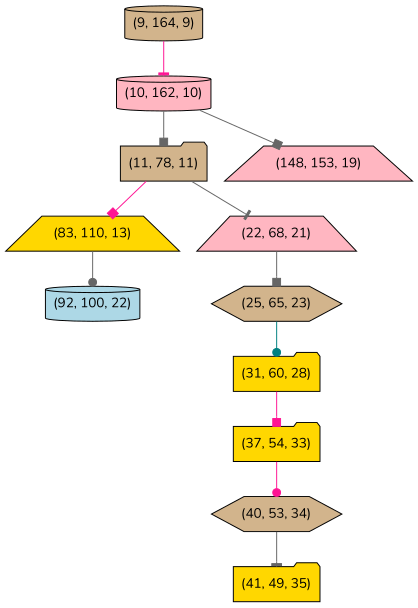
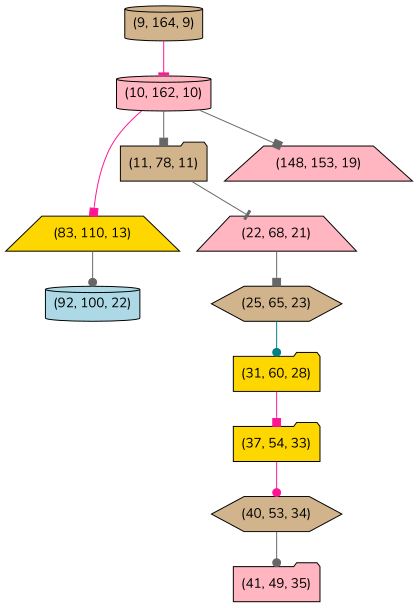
edge "(11, 78, 11)" -> "(83, 110, 13)": now "(10, 162, 10)" -> "(83, 110, 13)"
edge "(40, 53, 34)" -> "(41, 49, 35)": arrowhead tee -> dot
node "(41, 49, 35)": fillcolor gold -> lightpink
